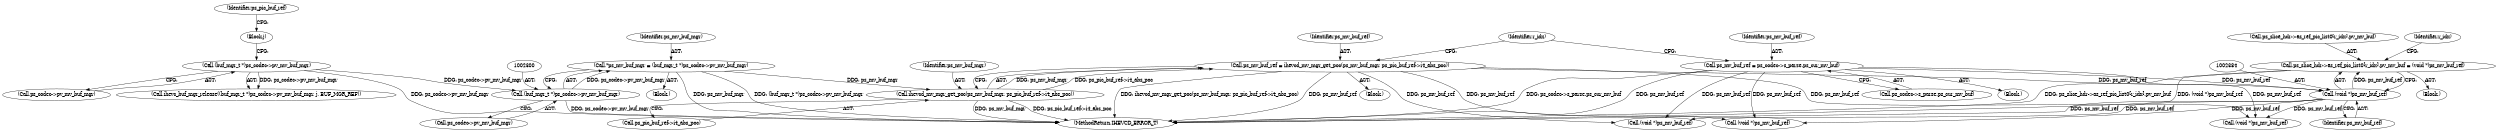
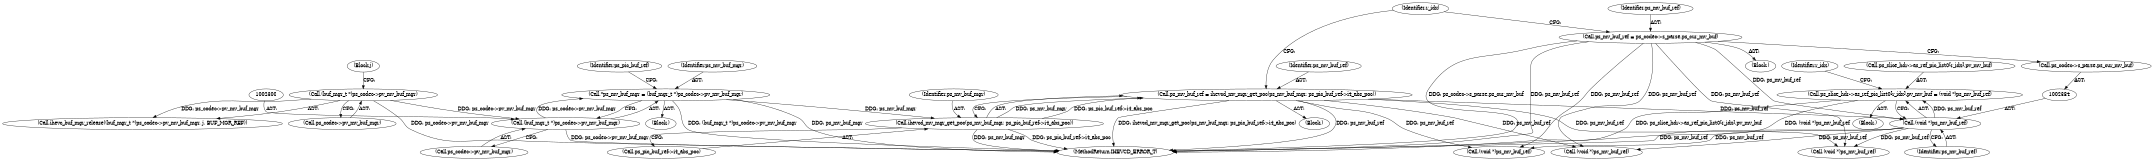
edge "(Identifier,ps_pic_buf_ref)" -> "(Block,j)": now "(Identifier,ps_pic_buf_ref)" -> "(Call,*ps_mv_buf_mgr = (buf_mgr_t *)ps_codec->pv_mv_buf_mgr)"
edge "(Call,ps_codec->s_parse.ps_cur_mv_buf)" -> "(Call,ps_mv_buf_ref = ps_codec->s_parse.ps_cur_mv_buf)": now "(Call,ps_codec->s_parse.ps_cur_mv_buf)" -> "1002384"
